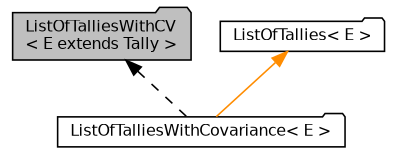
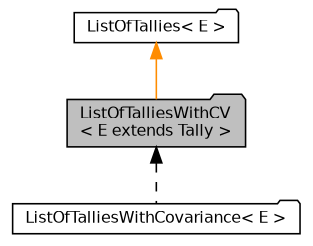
edge "ListOfTalliesWithCovariance< E >" -> "ListOfTallies< E >": now "ListOfTalliesWithCV < E extends Tally >" -> "ListOfTallies< E >"
